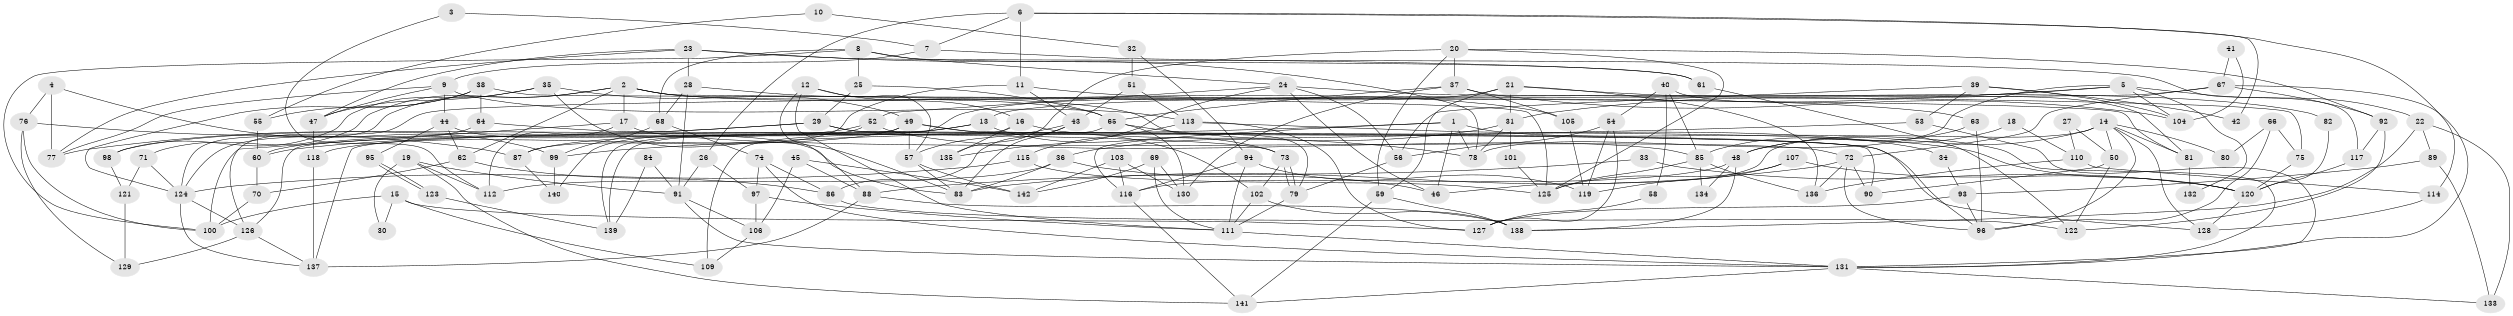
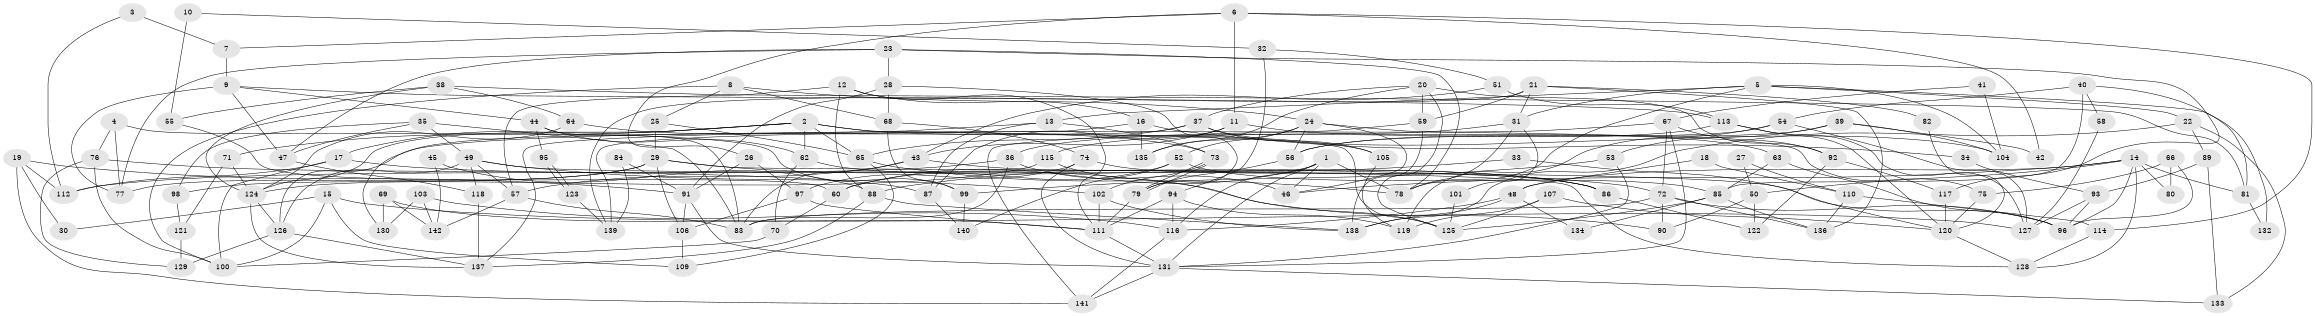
node "61": removed
edge "65" -- "130": removed
edge "45" -- "106": now "29" -- "106"
